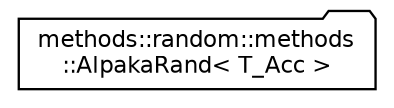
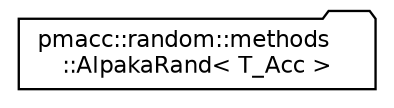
node "methods::random::methods ::AlpakaRand< T_Acc >": label "methods::random::methods ::AlpakaRand< T_Acc >" -> "pmacc::random::methods ::AlpakaRand< T_Acc >"
